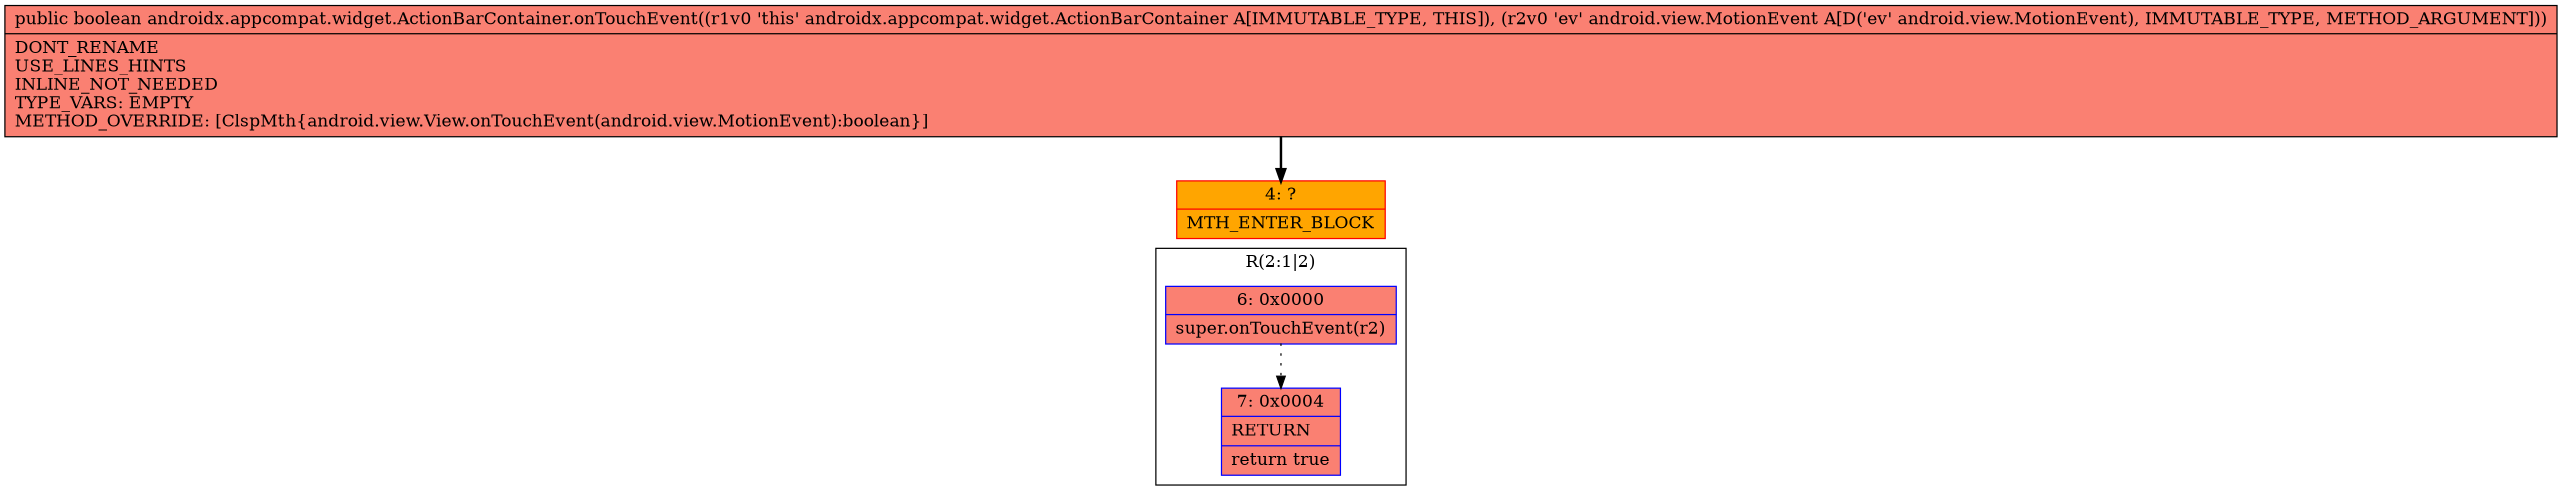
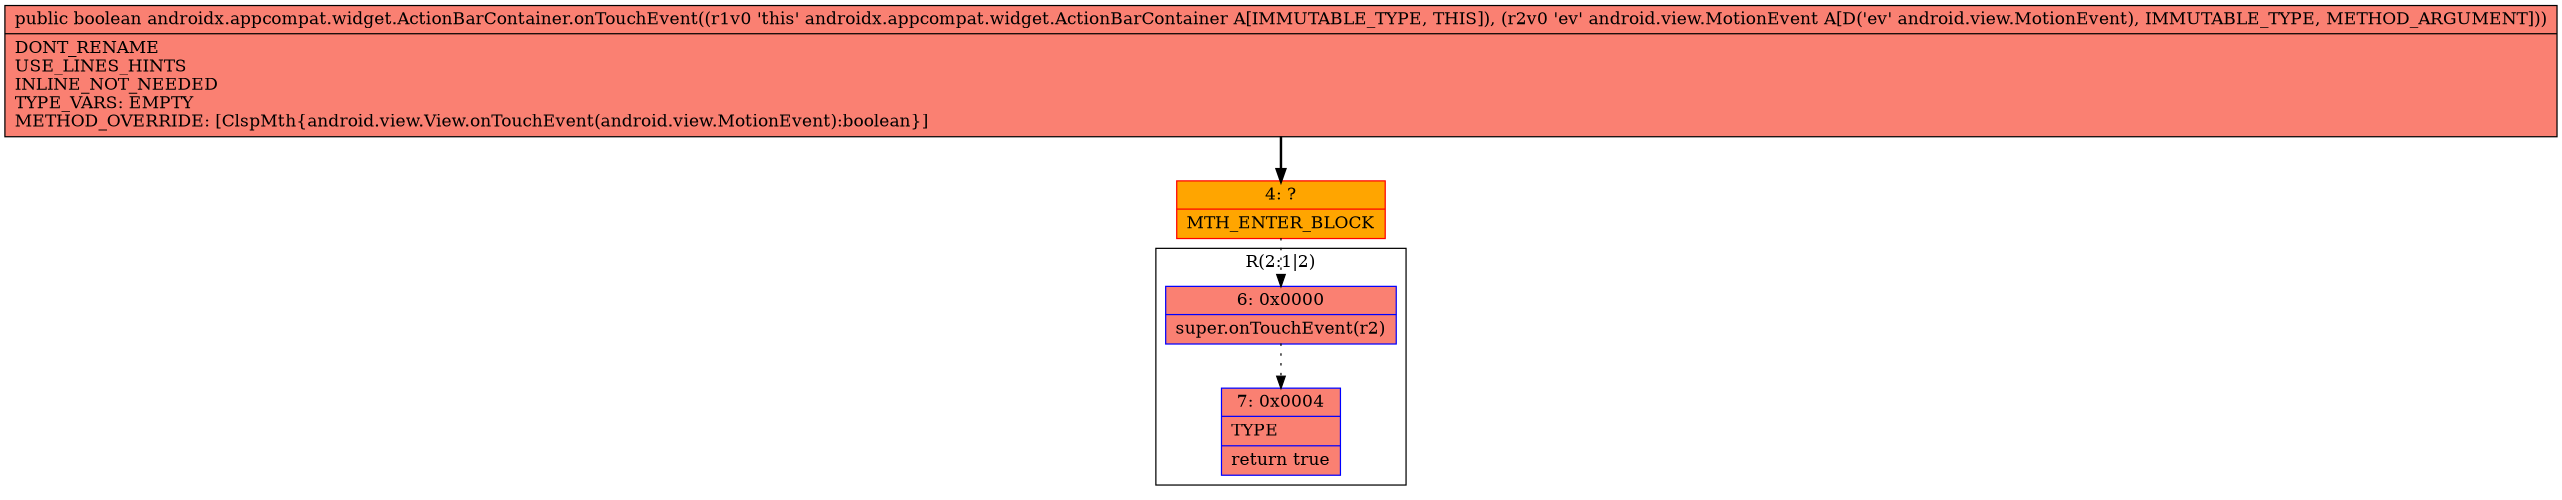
edge "4: ?" -> "6: 0x0000": added
node "7: 0x0004": text "RETURN" -> "TYPE"
